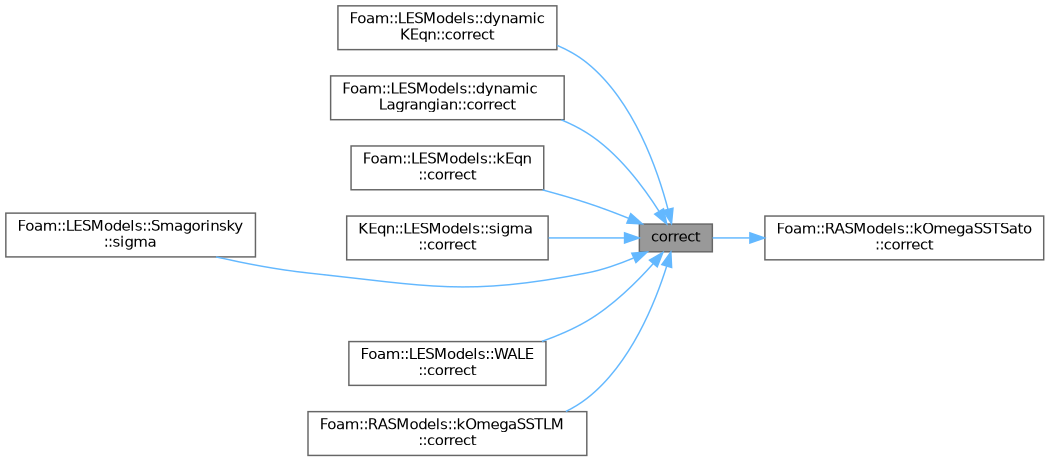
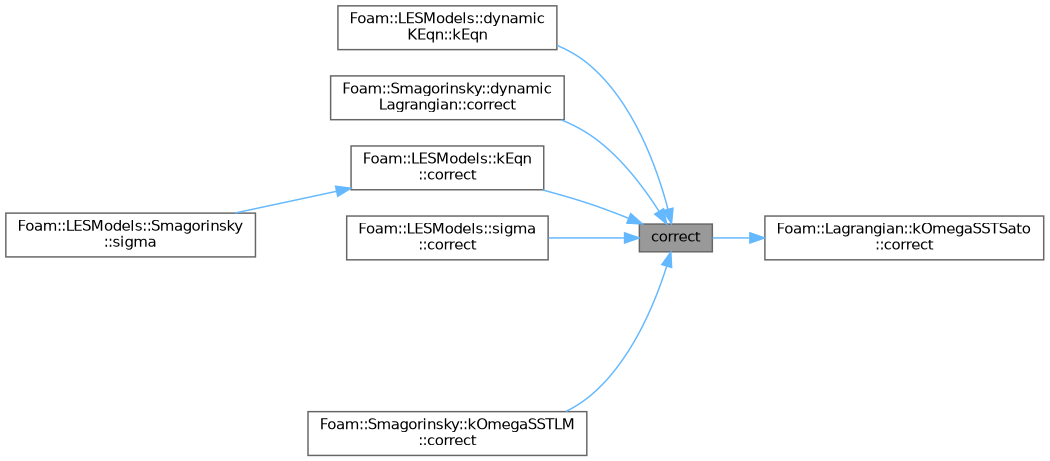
node "Foam::LESModels::dynamic KEqn::correct": label "Foam::LESModels::dynamic KEqn::correct" -> "Foam::LESModels::dynamic KEqn::kEqn"
node "Foam::LESModels::dynamic Lagrangian::correct": label "Foam::LESModels::dynamic Lagrangian::correct" -> "Foam::Smagorinsky::dynamic Lagrangian::correct"
node "KEqn::LESModels::sigma ::correct": label "KEqn::LESModels::sigma ::correct" -> "Foam::LESModels::sigma ::correct"
node "Foam::RASModels::kOmegaSSTSato ::correct": label "Foam::RASModels::kOmegaSSTSato ::correct" -> "Foam::Lagrangian::kOmegaSSTSato ::correct"
edge "Foam::LESModels::Smagorinsky ::sigma" -> "correct": now "Foam::LESModels::Smagorinsky ::sigma" -> "Foam::LESModels::kEqn ::correct"
node "Foam::LESModels::WALE ::correct": removed
node "Foam::RASModels::kOmegaSSTLM ::correct": label "Foam::RASModels::kOmegaSSTLM ::correct" -> "Foam::Smagorinsky::kOmegaSSTLM ::correct"
